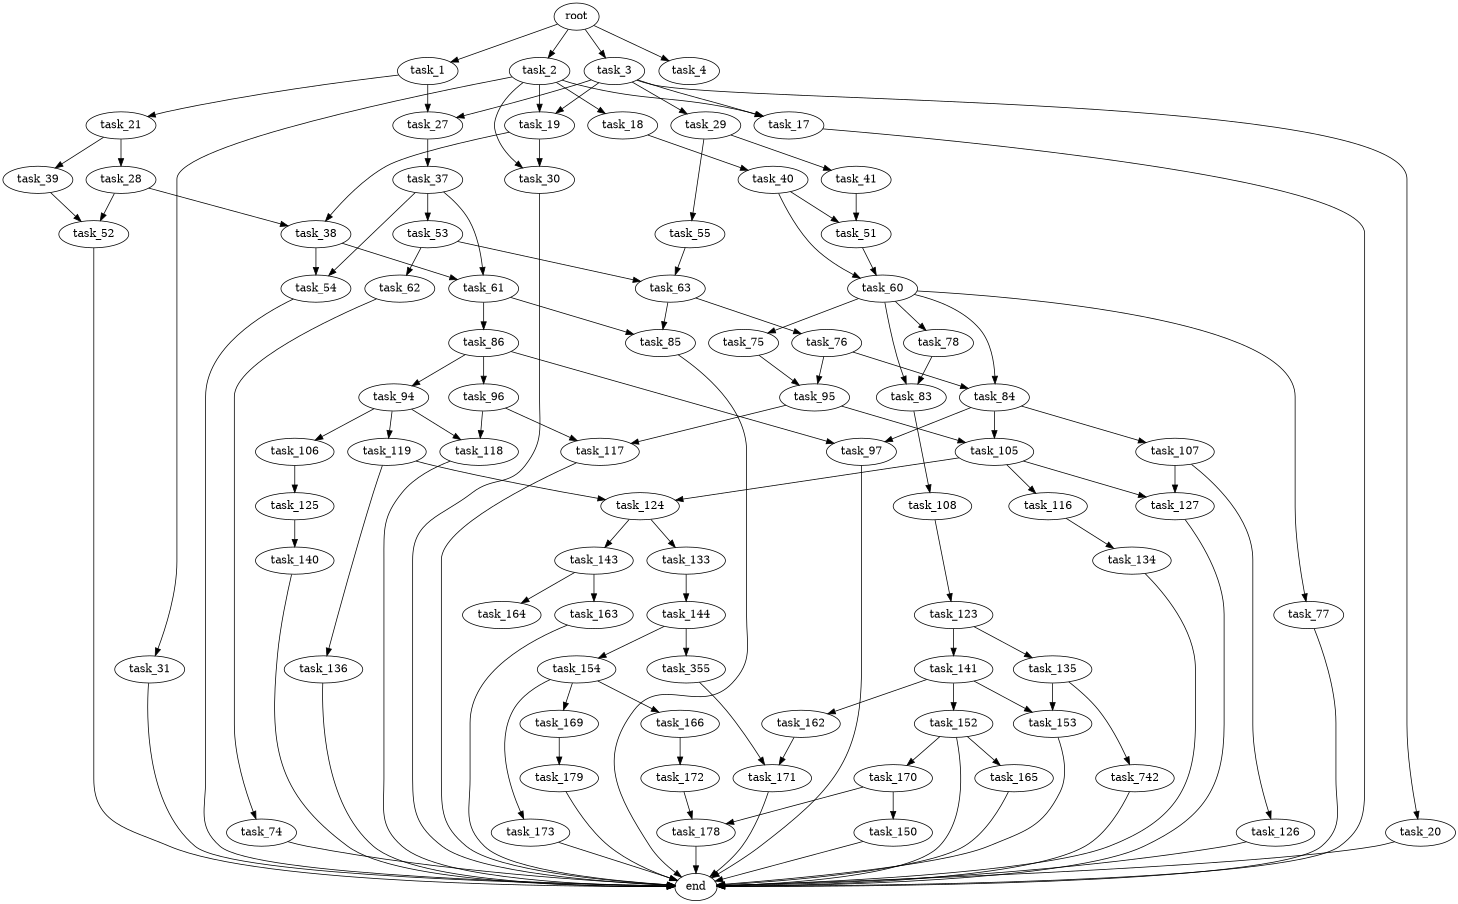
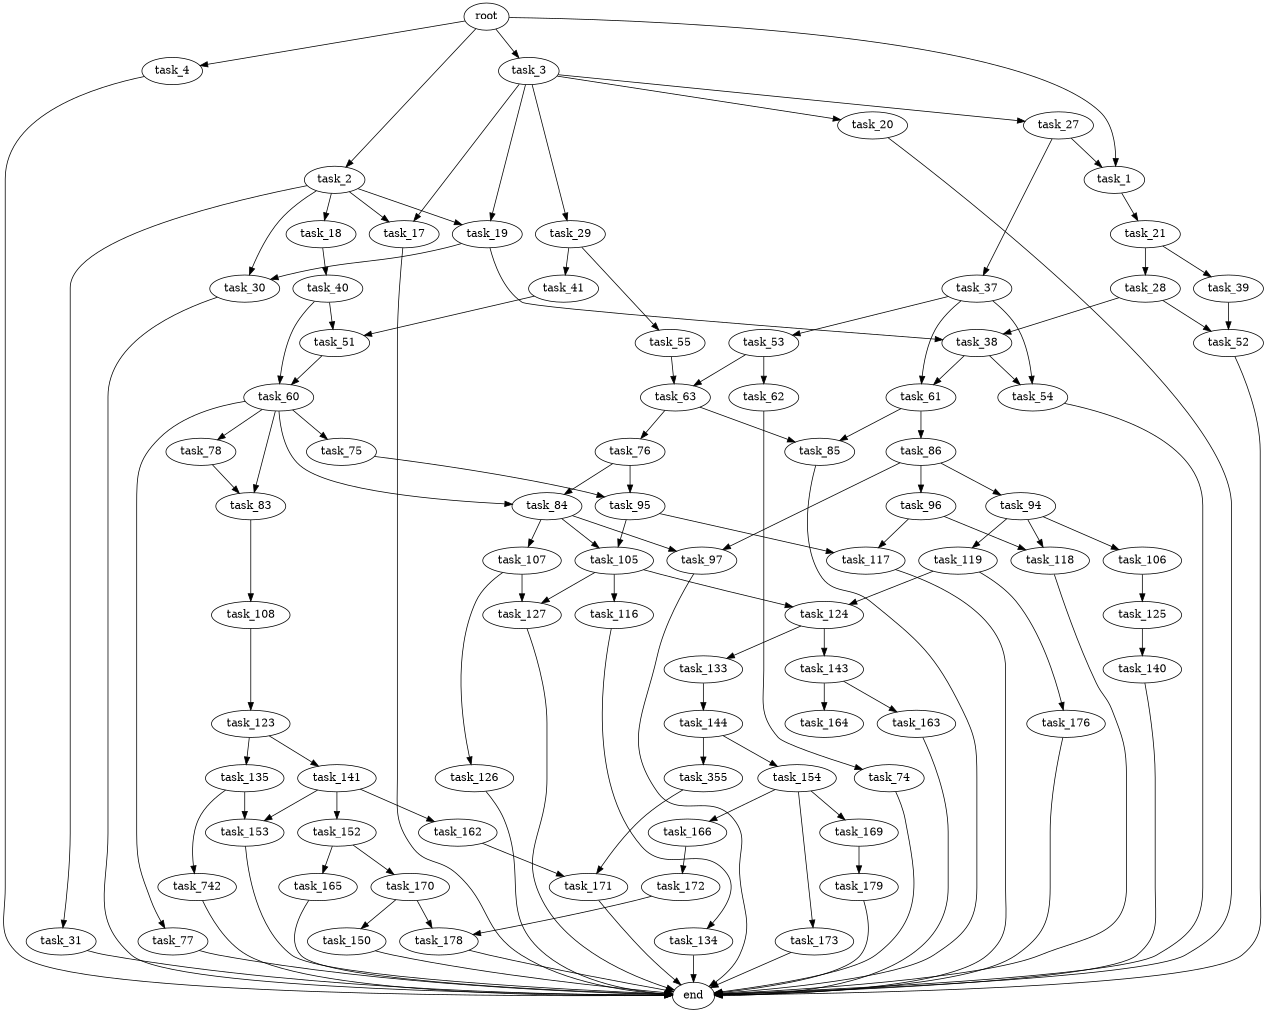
edge "task_1" -> "task_27": reversed
node "task_136": label "task_136" -> "task_176"
edge "task_152" -> "end": now "task_4" -> "end"
